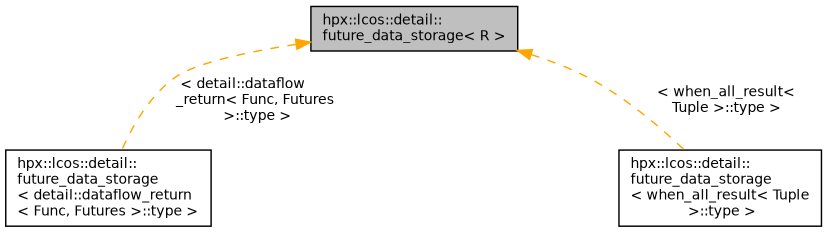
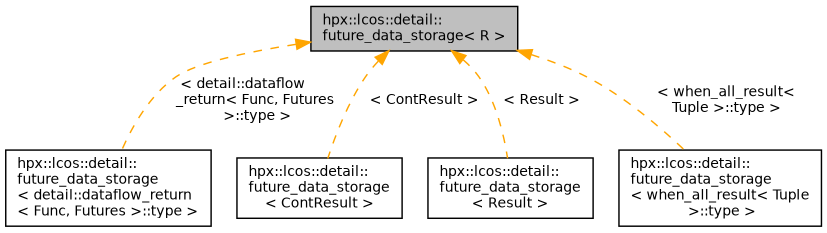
node "hpx::lcos::detail:: future_data_storage < ContResult >": added
node "hpx::lcos::detail:: future_data_storage < Result >": added
